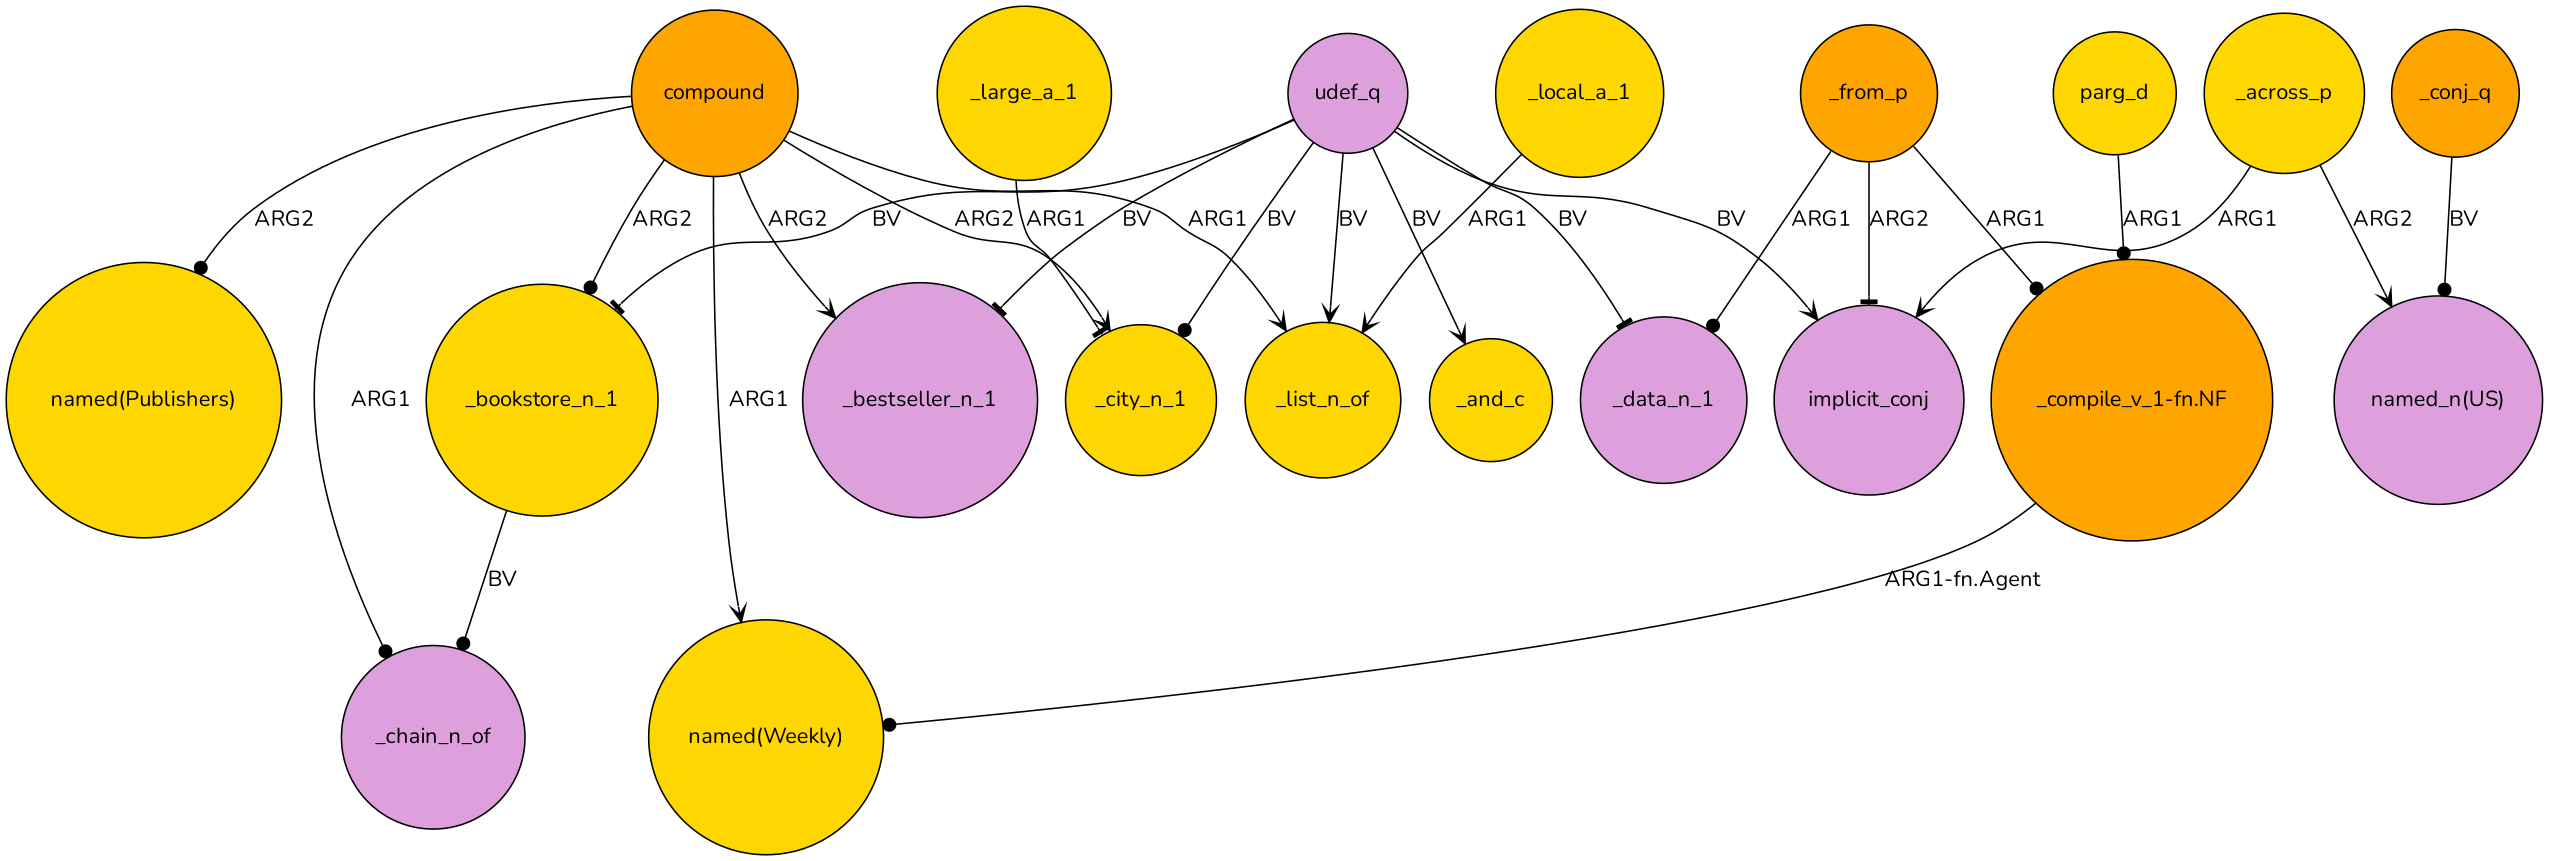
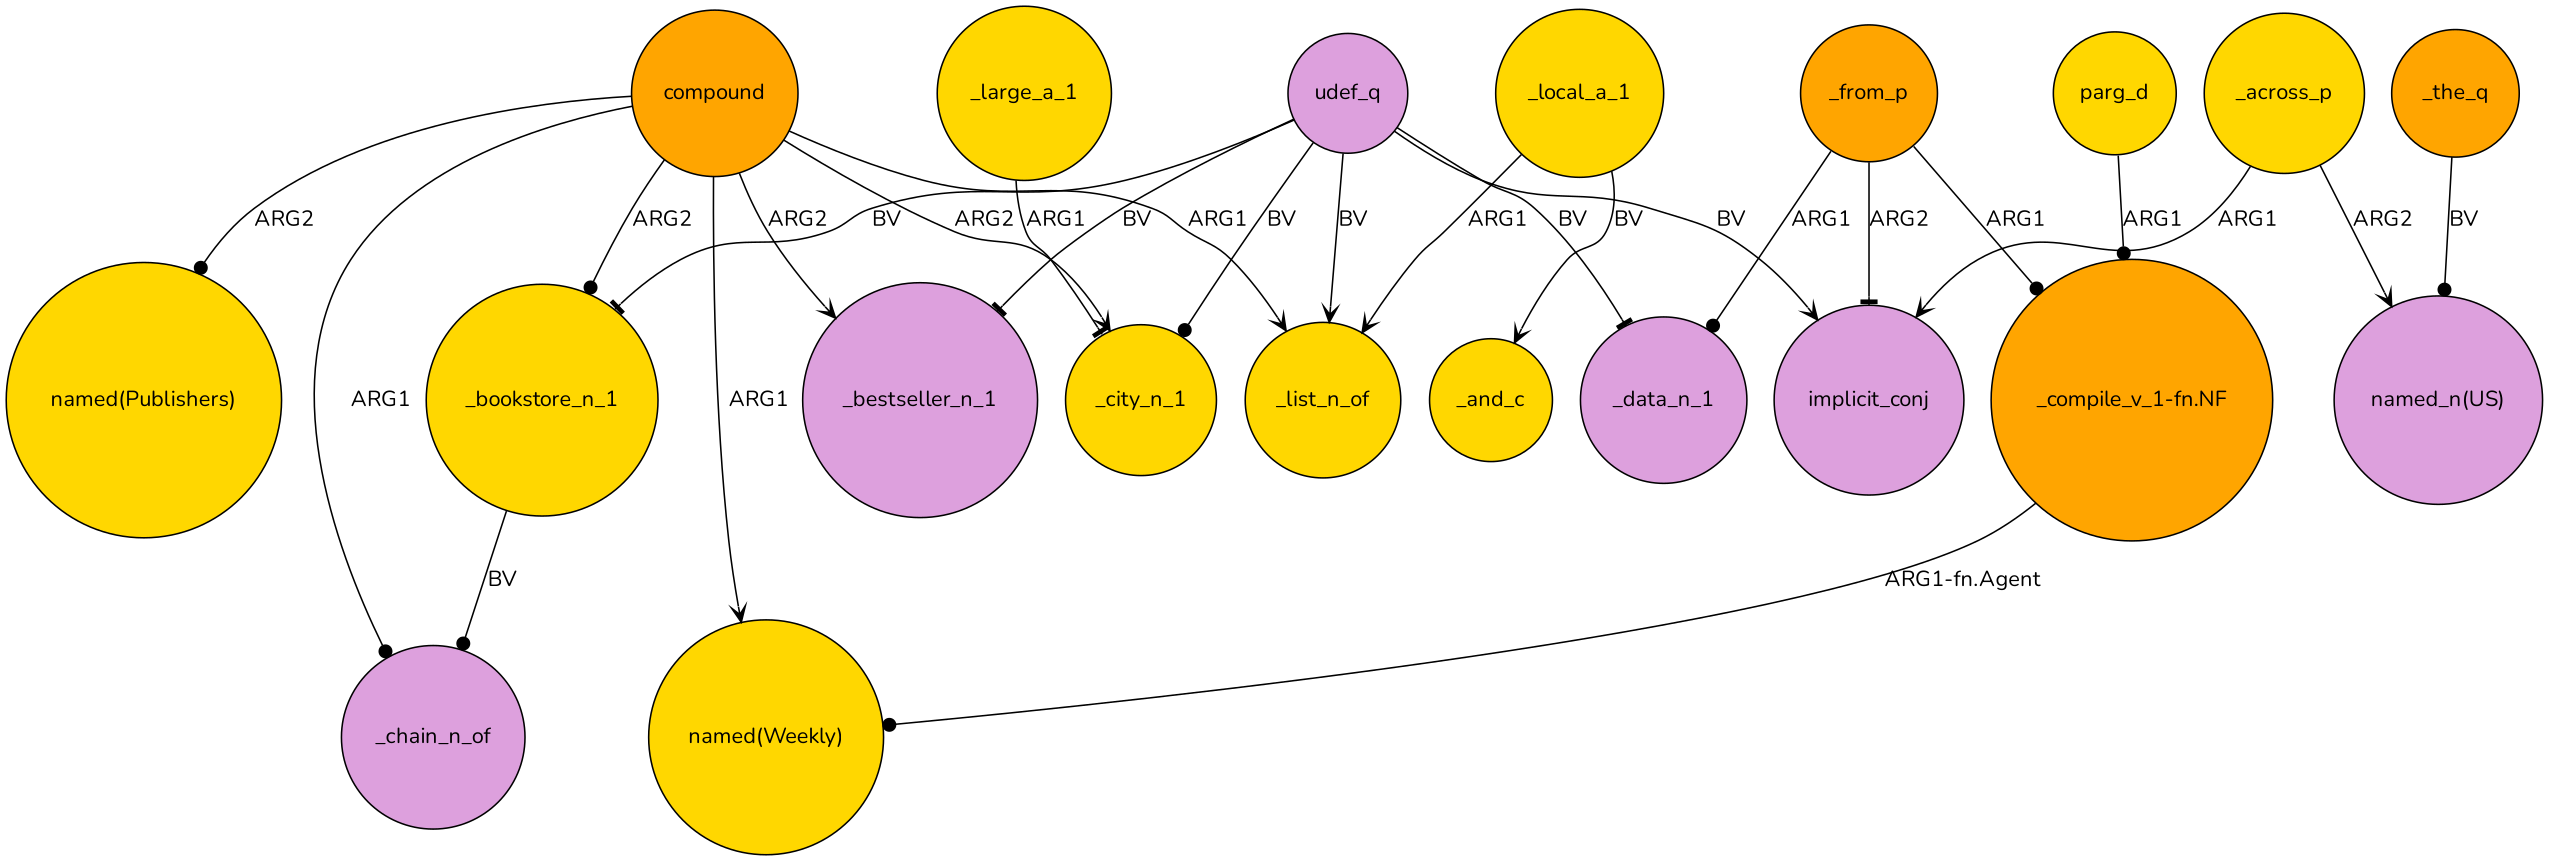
node "_conj_q": label "_conj_q" -> "_the_q"
edge "udef_q" -> "_and_c": now "_local_a_1" -> "_and_c"
